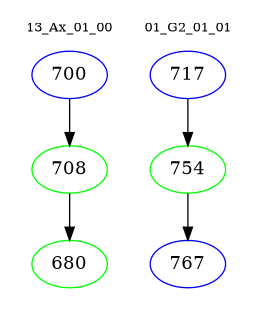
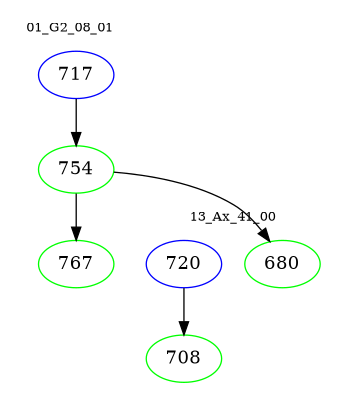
cluster "13_Ax_01_00": label "13_Ax_01_00" -> "13_Ax_41_00"
cluster "01_G2_01_01": label "01_G2_01_01" -> "01_G2_08_01"
node "700": label "700" -> "720"
edge "708" -> "680": now "754" -> "680"
node "767": color blue -> green
